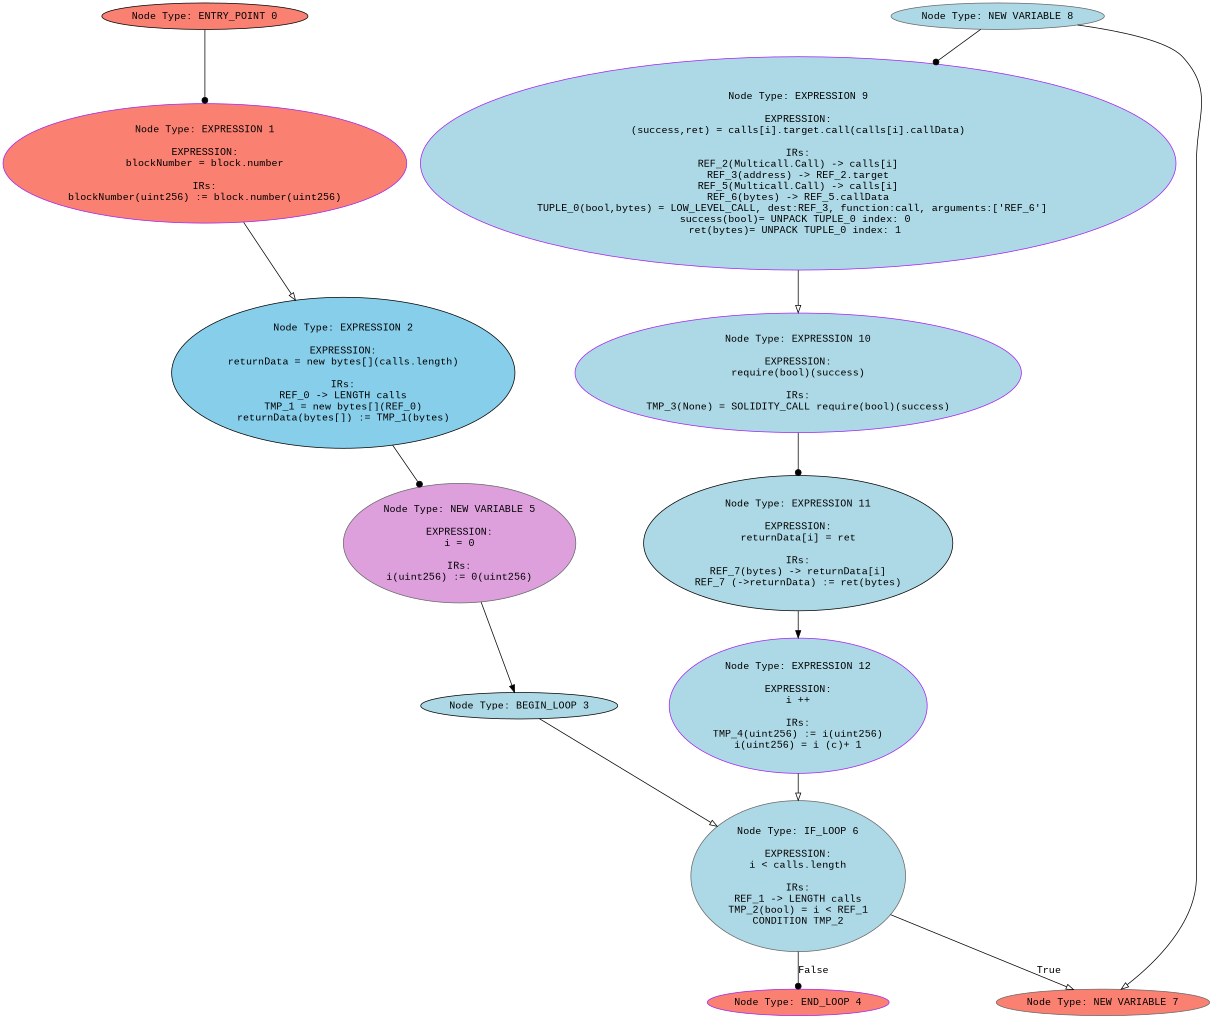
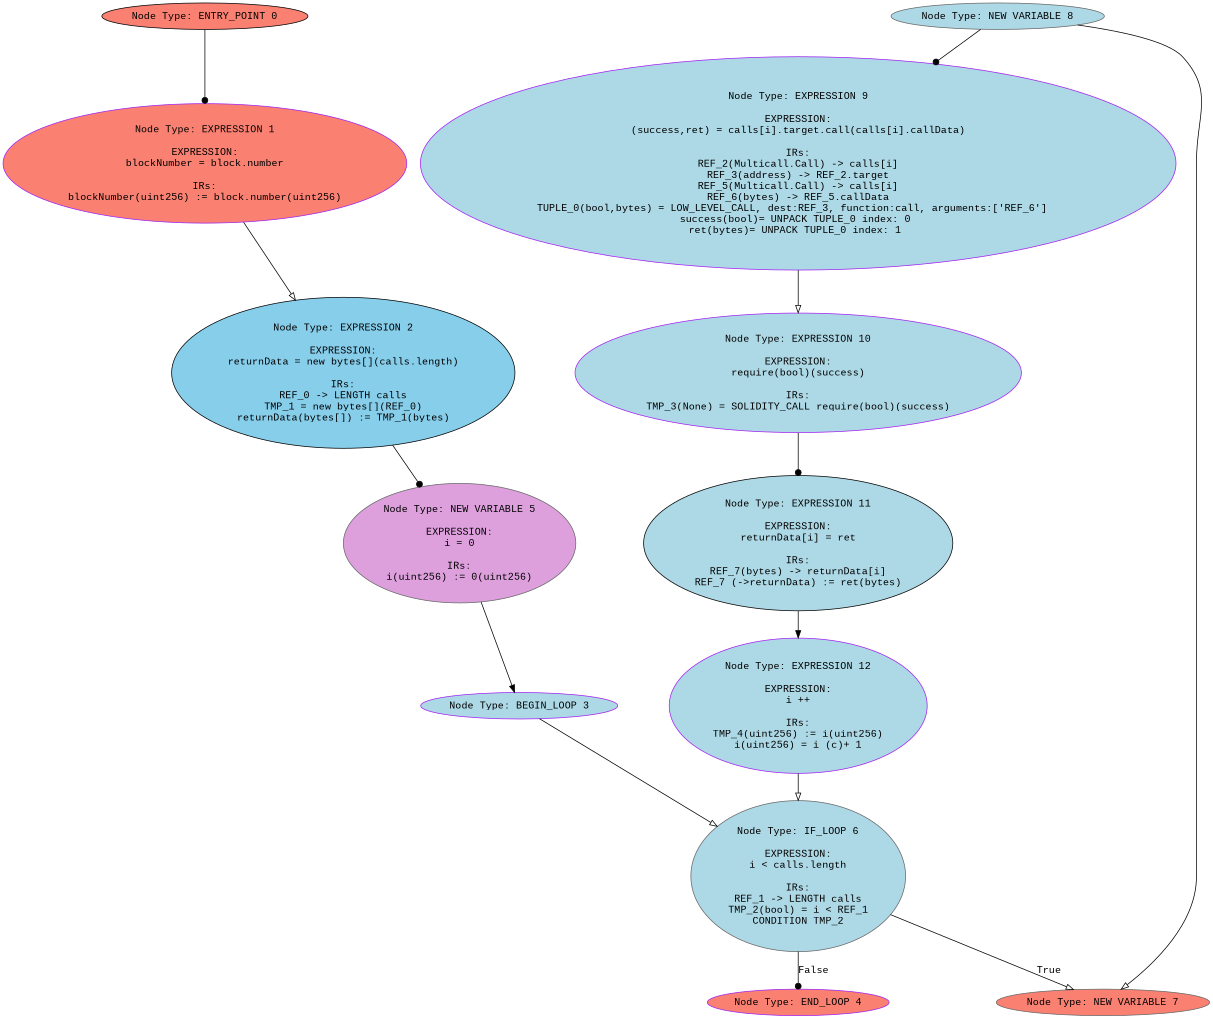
node "Node Type: BEGIN_LOOP 3": color black -> purple
